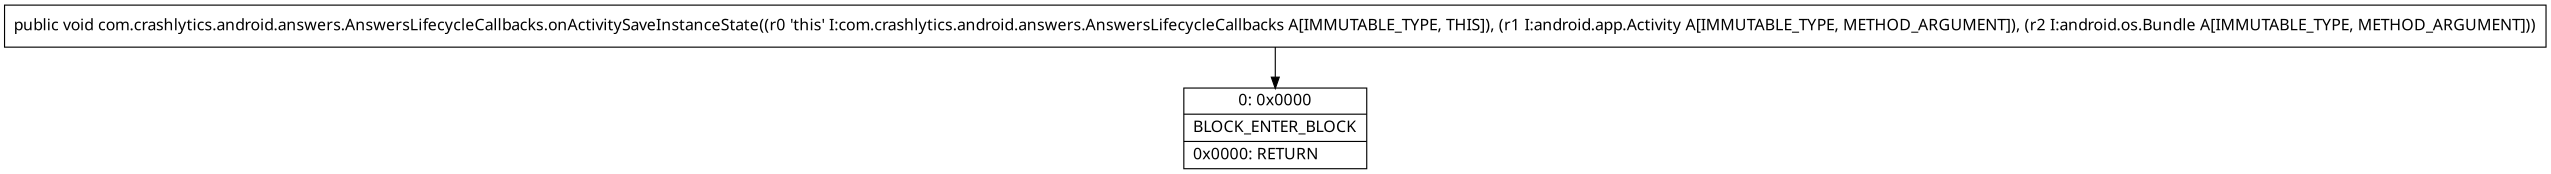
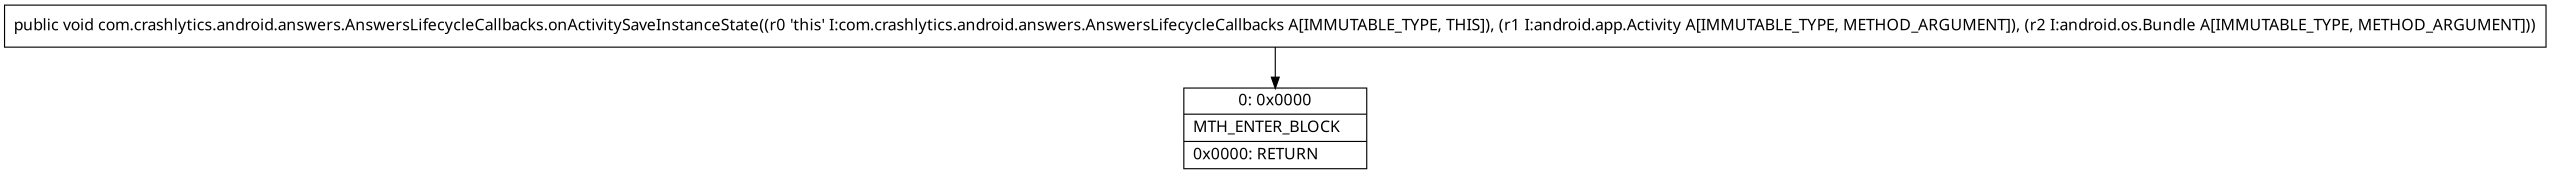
node "0: 0x0000": text "BLOCK_ENTER_BLOCK" -> "MTH_ENTER_BLOCK"
